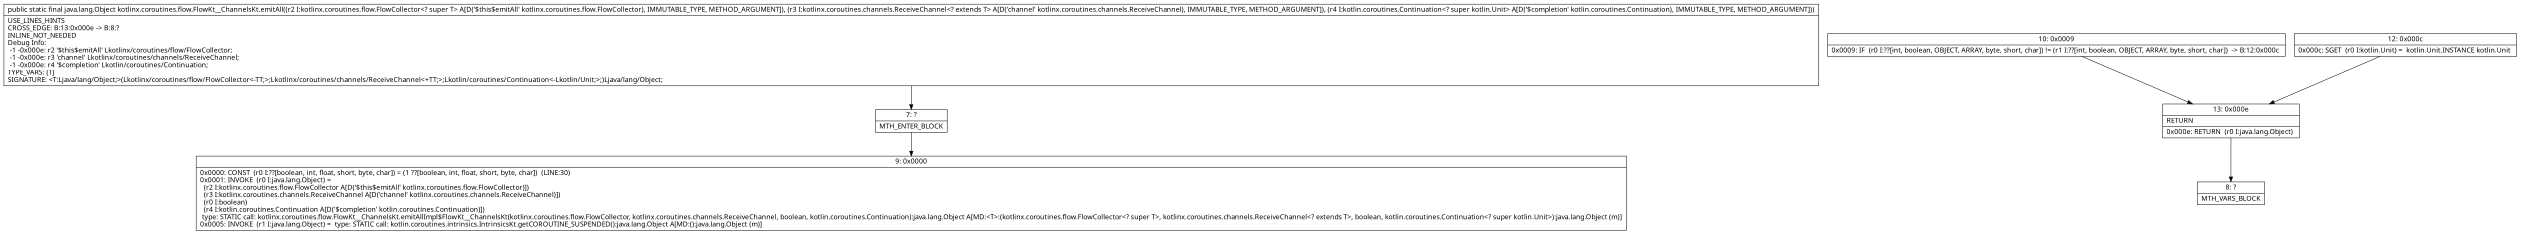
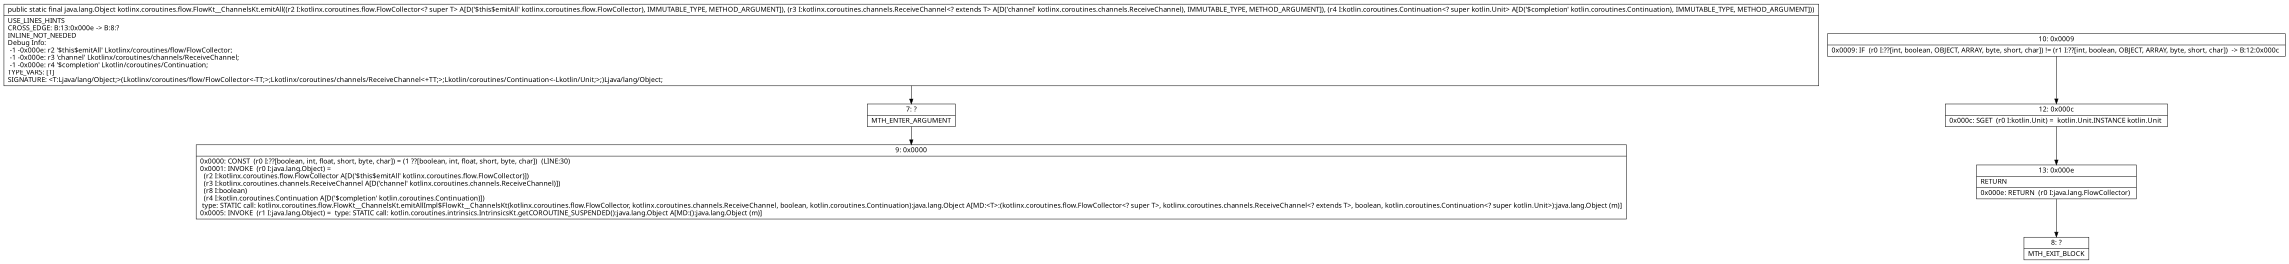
edge "10: 0x0009" -> "13: 0x000e": now "10: 0x0009" -> "12: 0x000c"
node "7: ?": text "MTH_ENTER_BLOCK" -> "MTH_ENTER_ARGUMENT"
node "13: 0x000e": text "0x000e: RETURN  (r0 I:java.lang.Object)" -> "0x000e: RETURN  (r0 I:java.lang.FlowCollector)"
node "8: ?": text "MTH_VARS_BLOCK" -> "MTH_EXIT_BLOCK"
node "9: 0x0000": text "(r0 I:boolean)" -> "(r8 I:boolean)"
